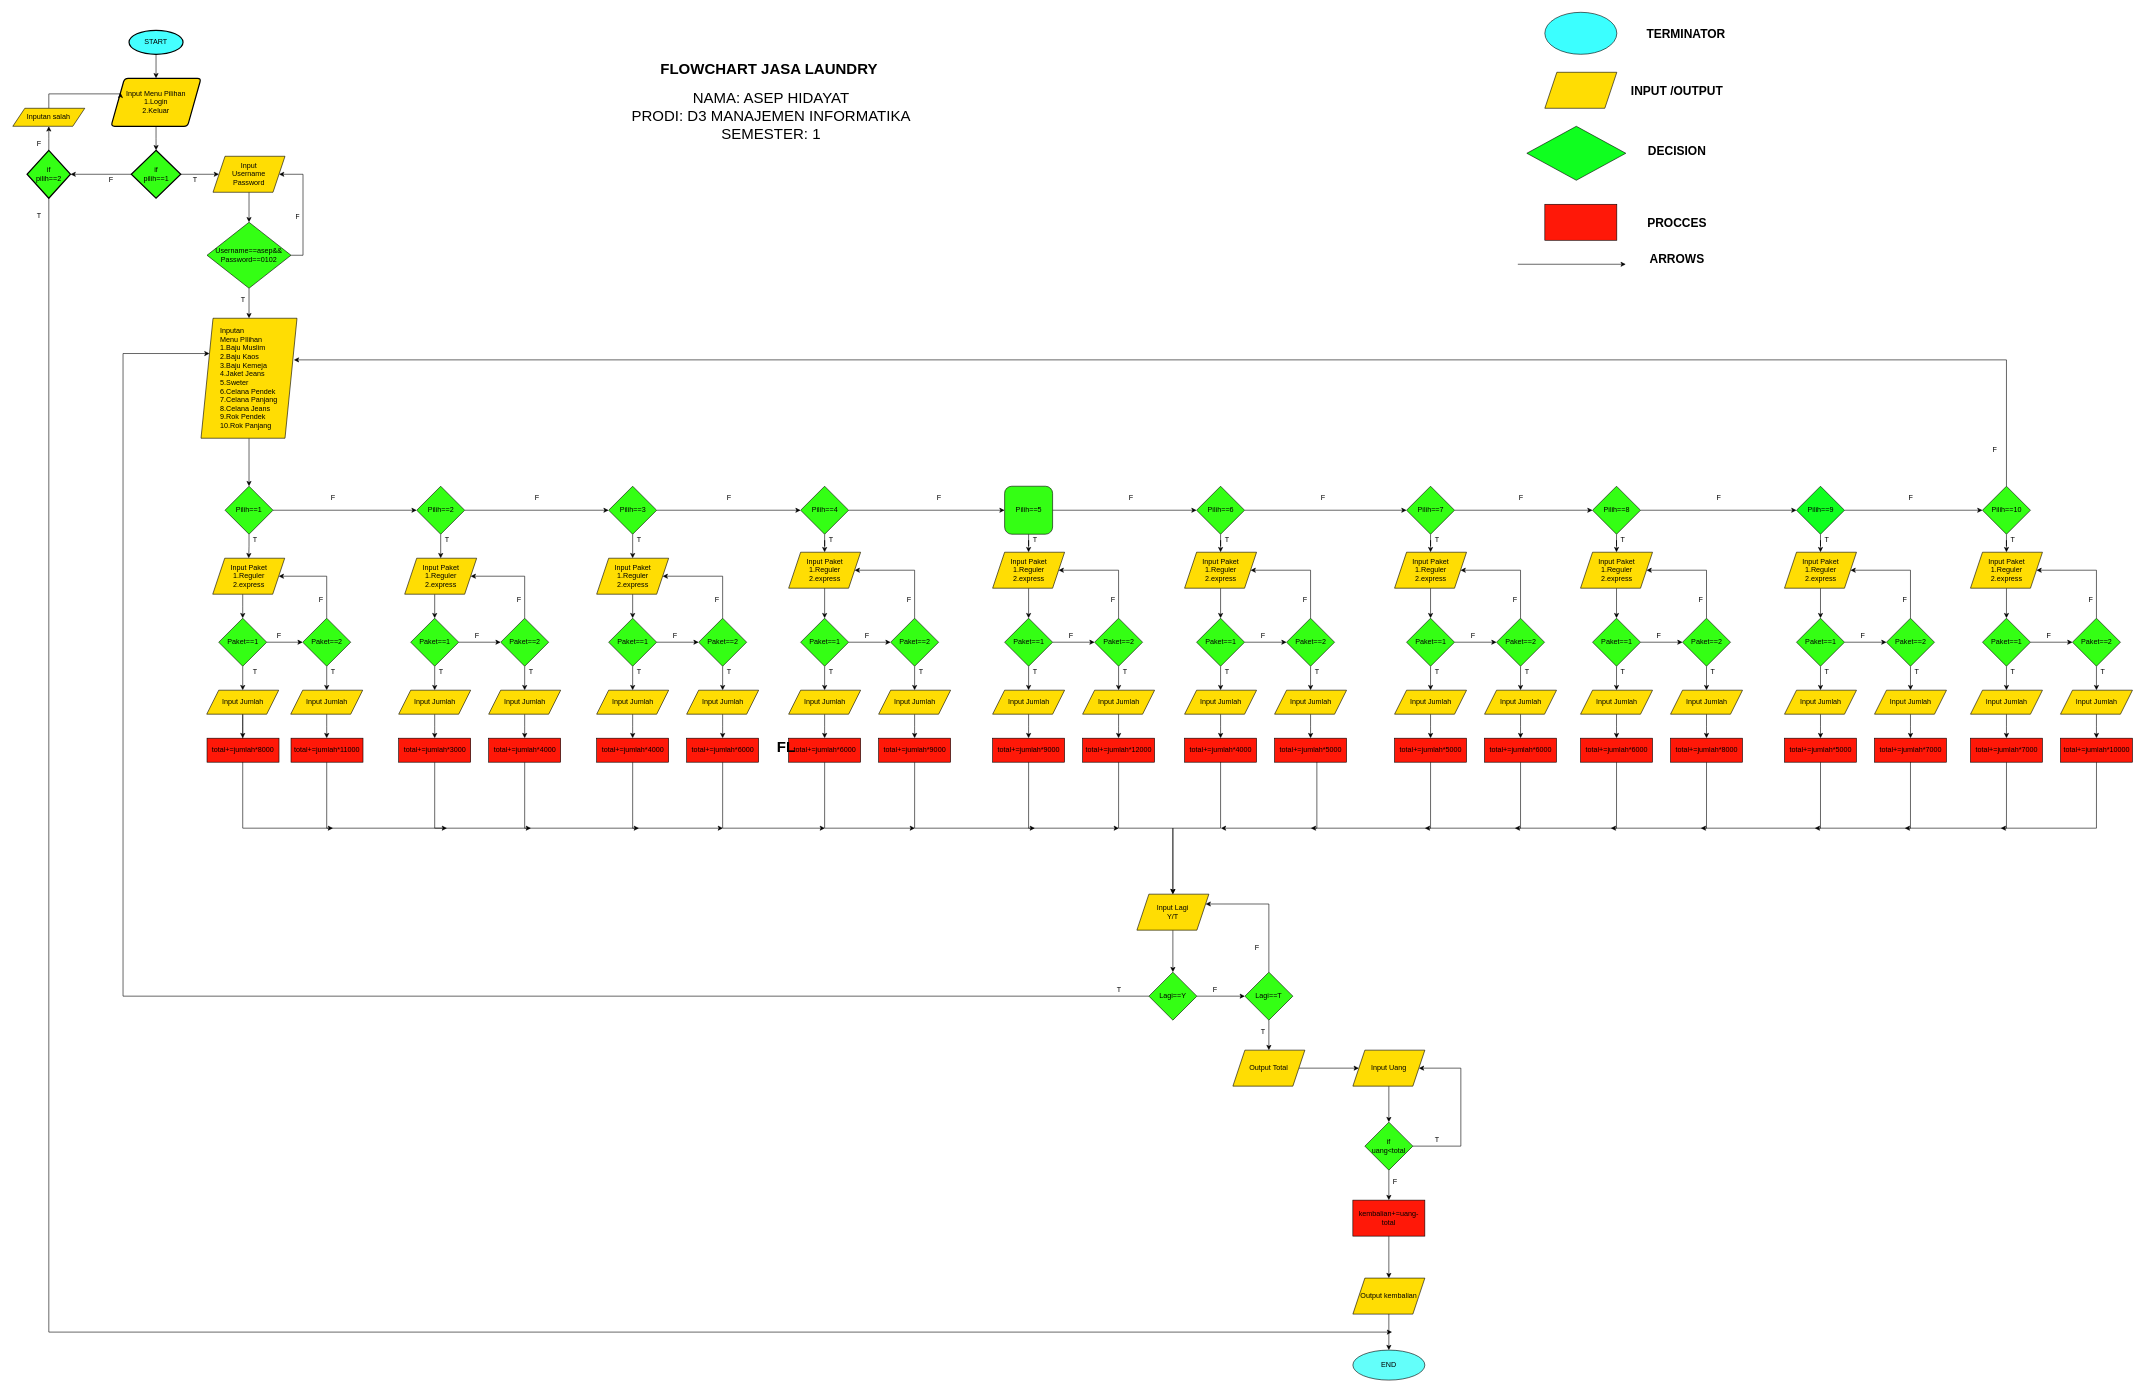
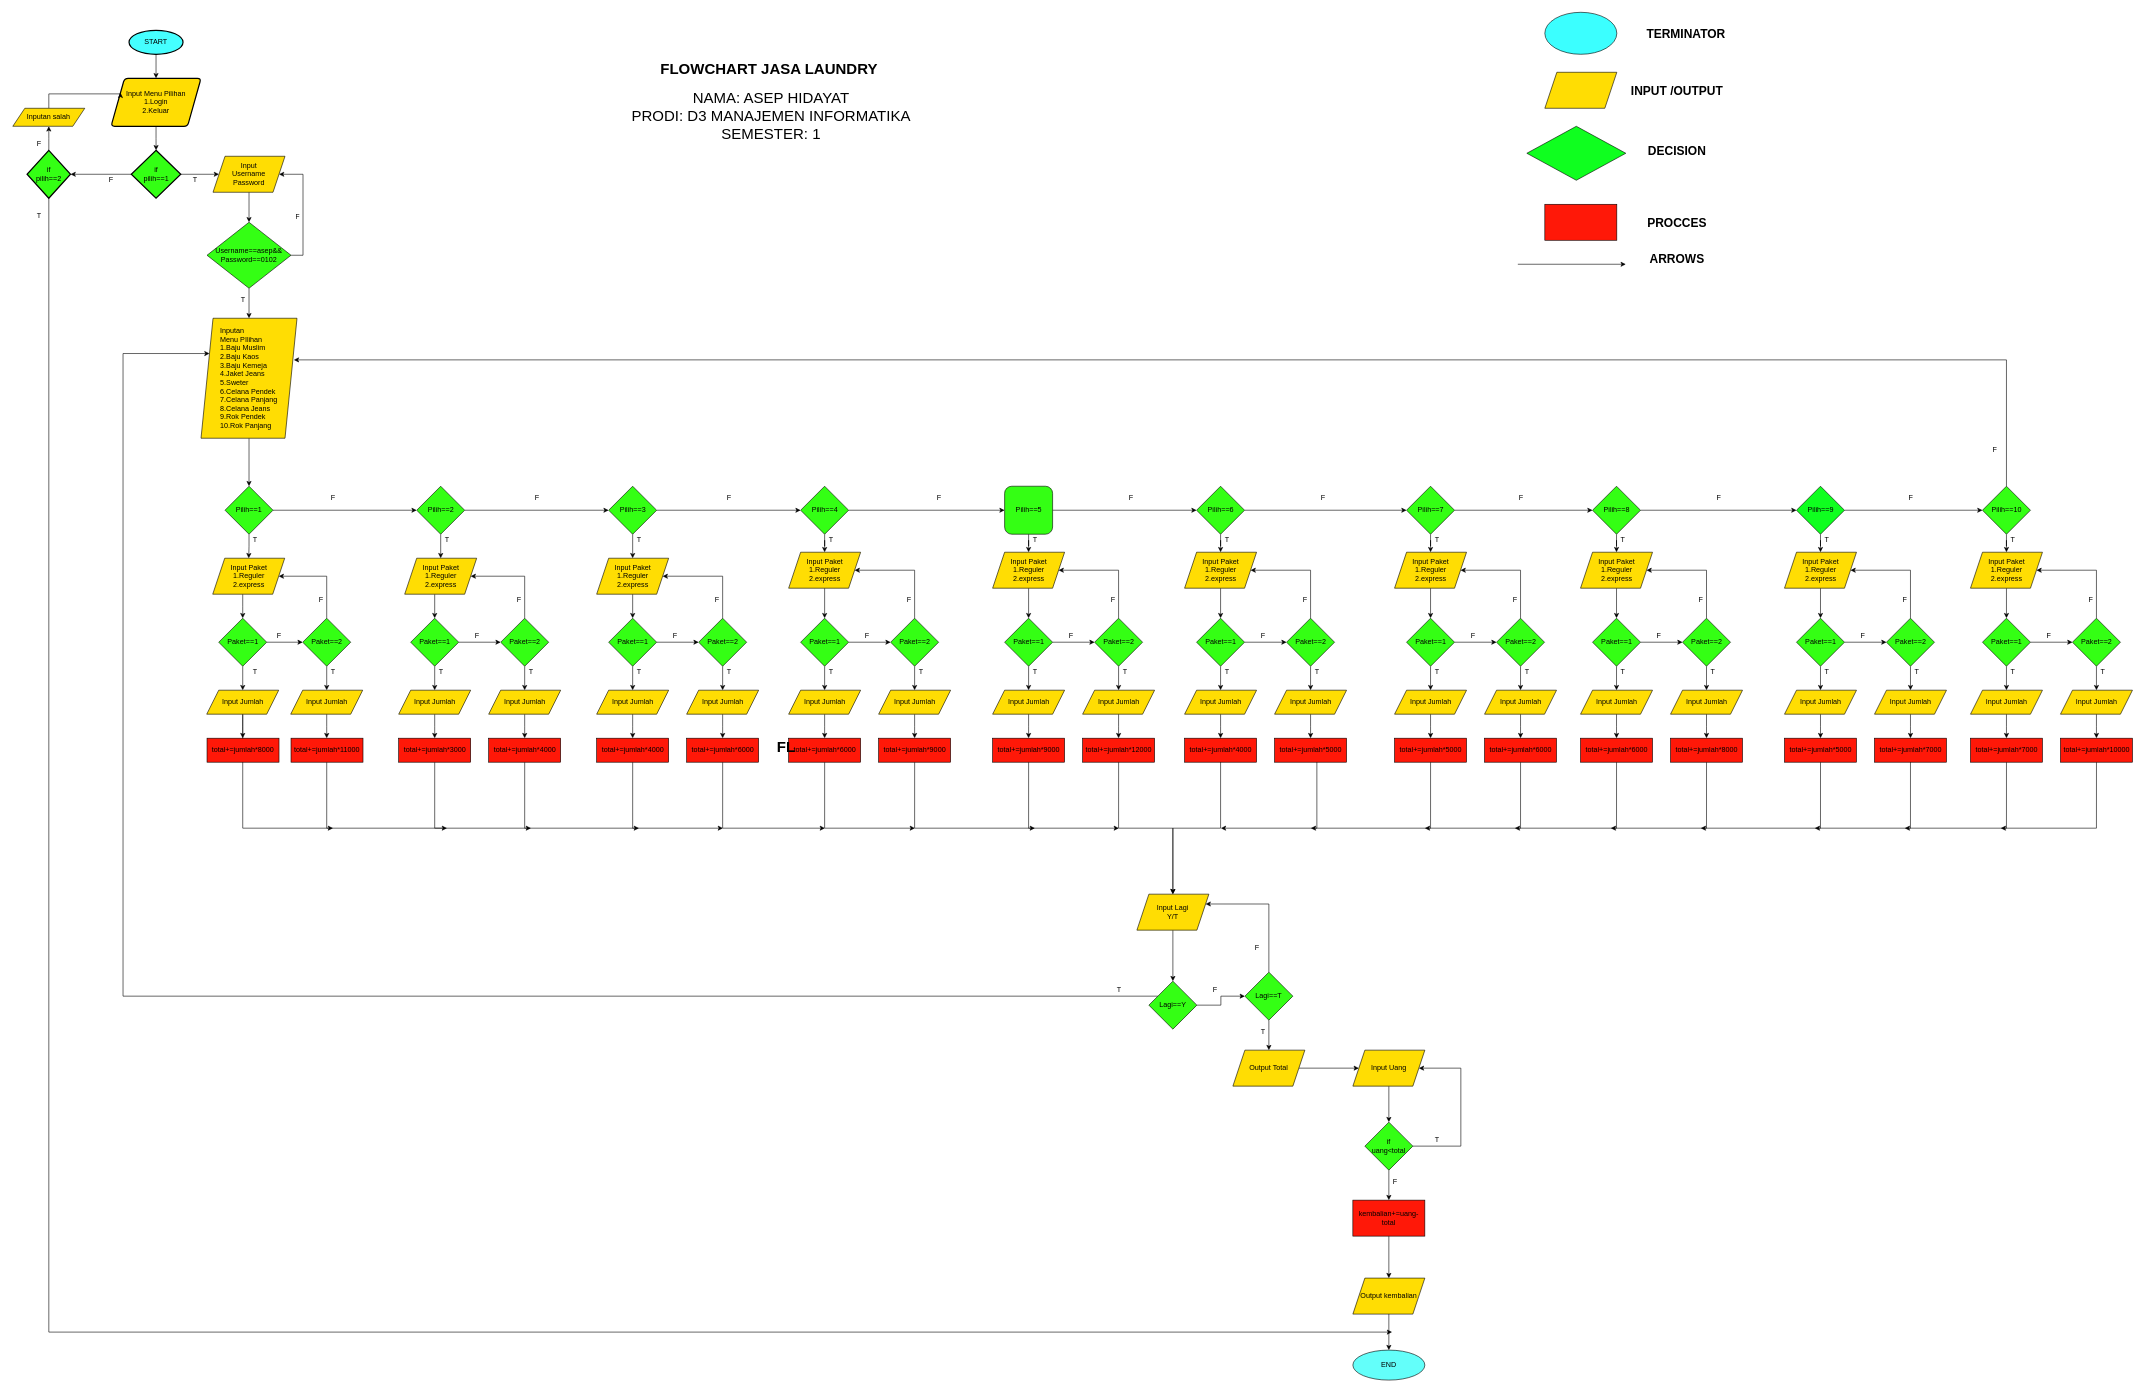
node "Lagi==Y": moved (1173, 996) -> (1173, 1005)
